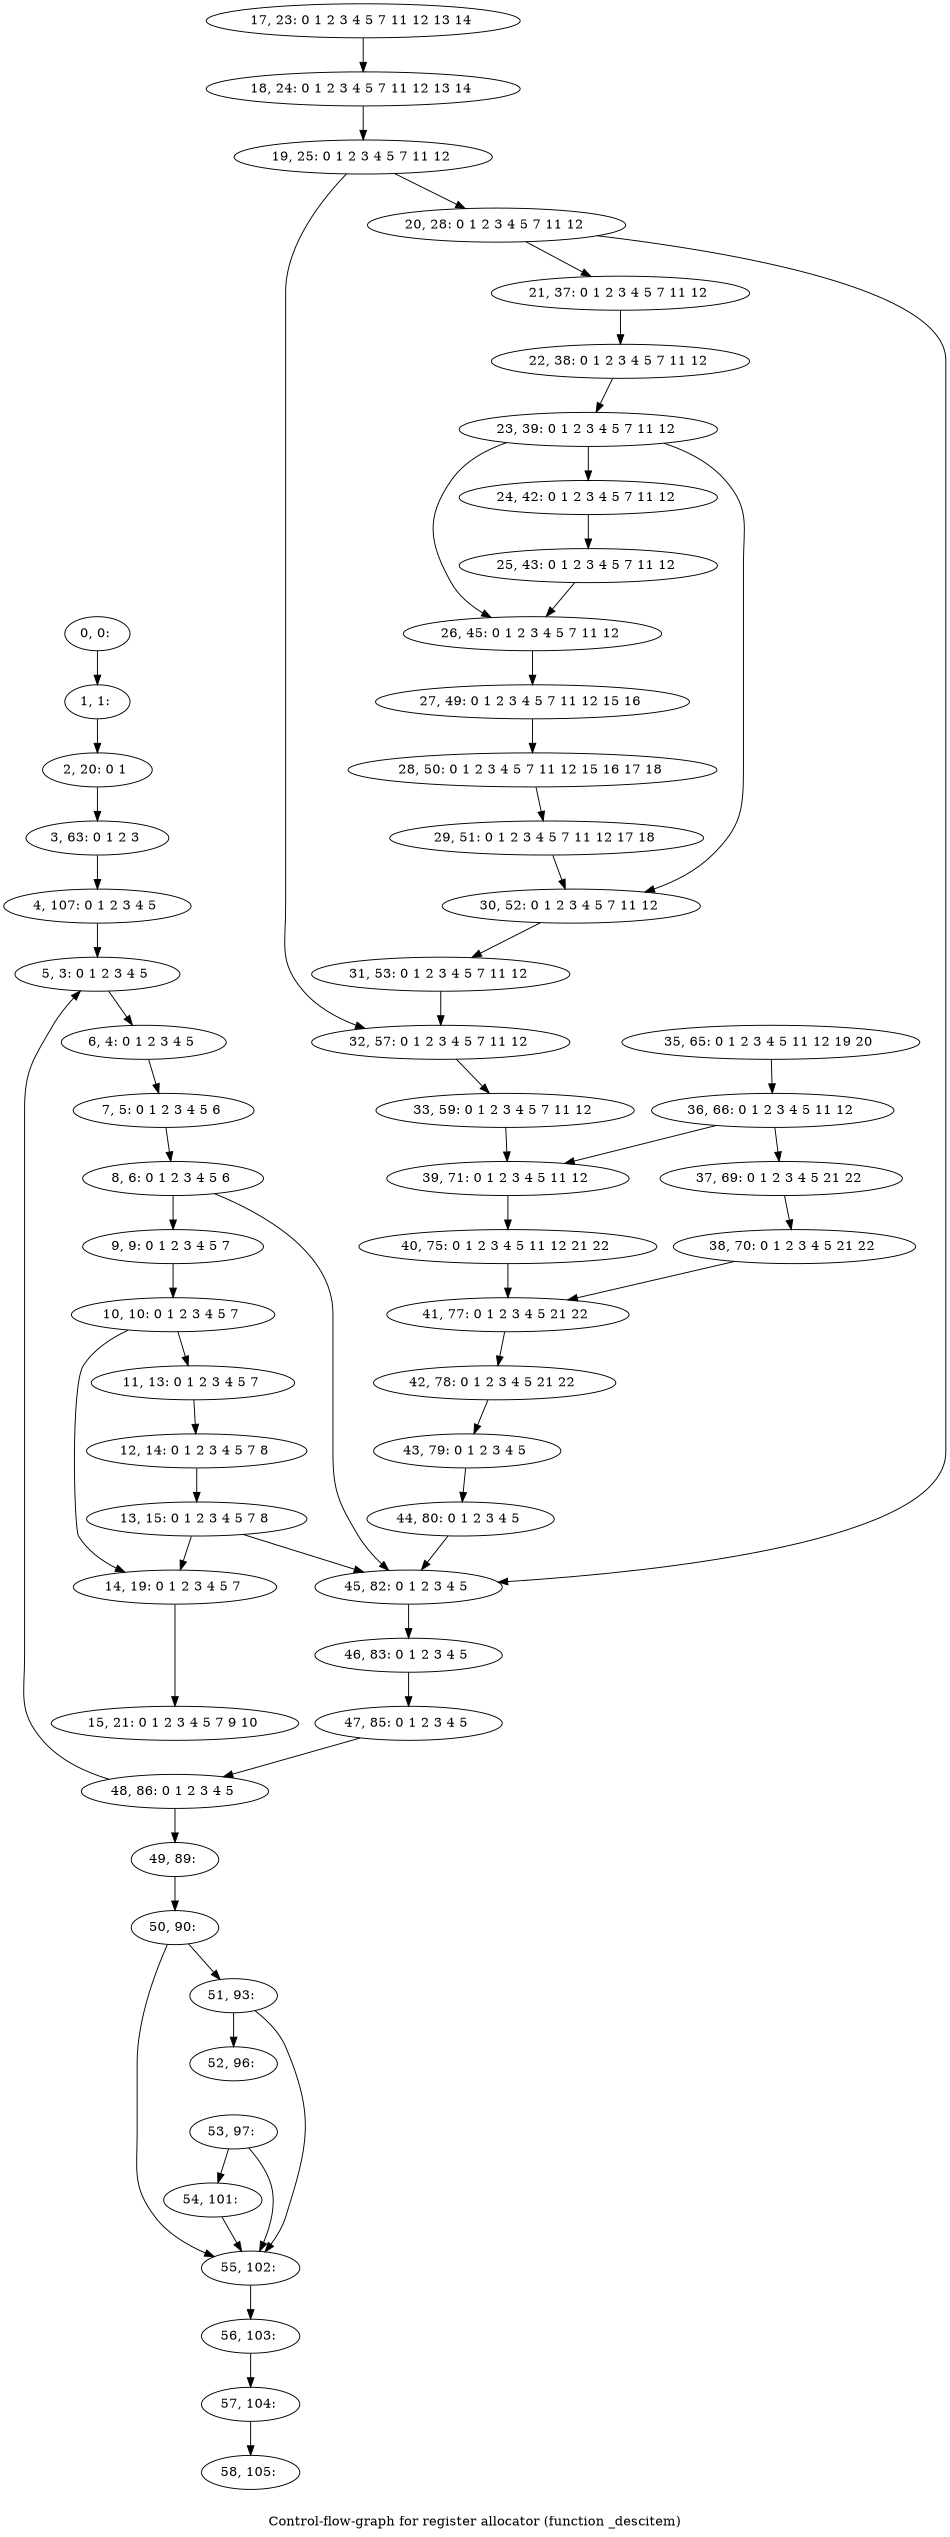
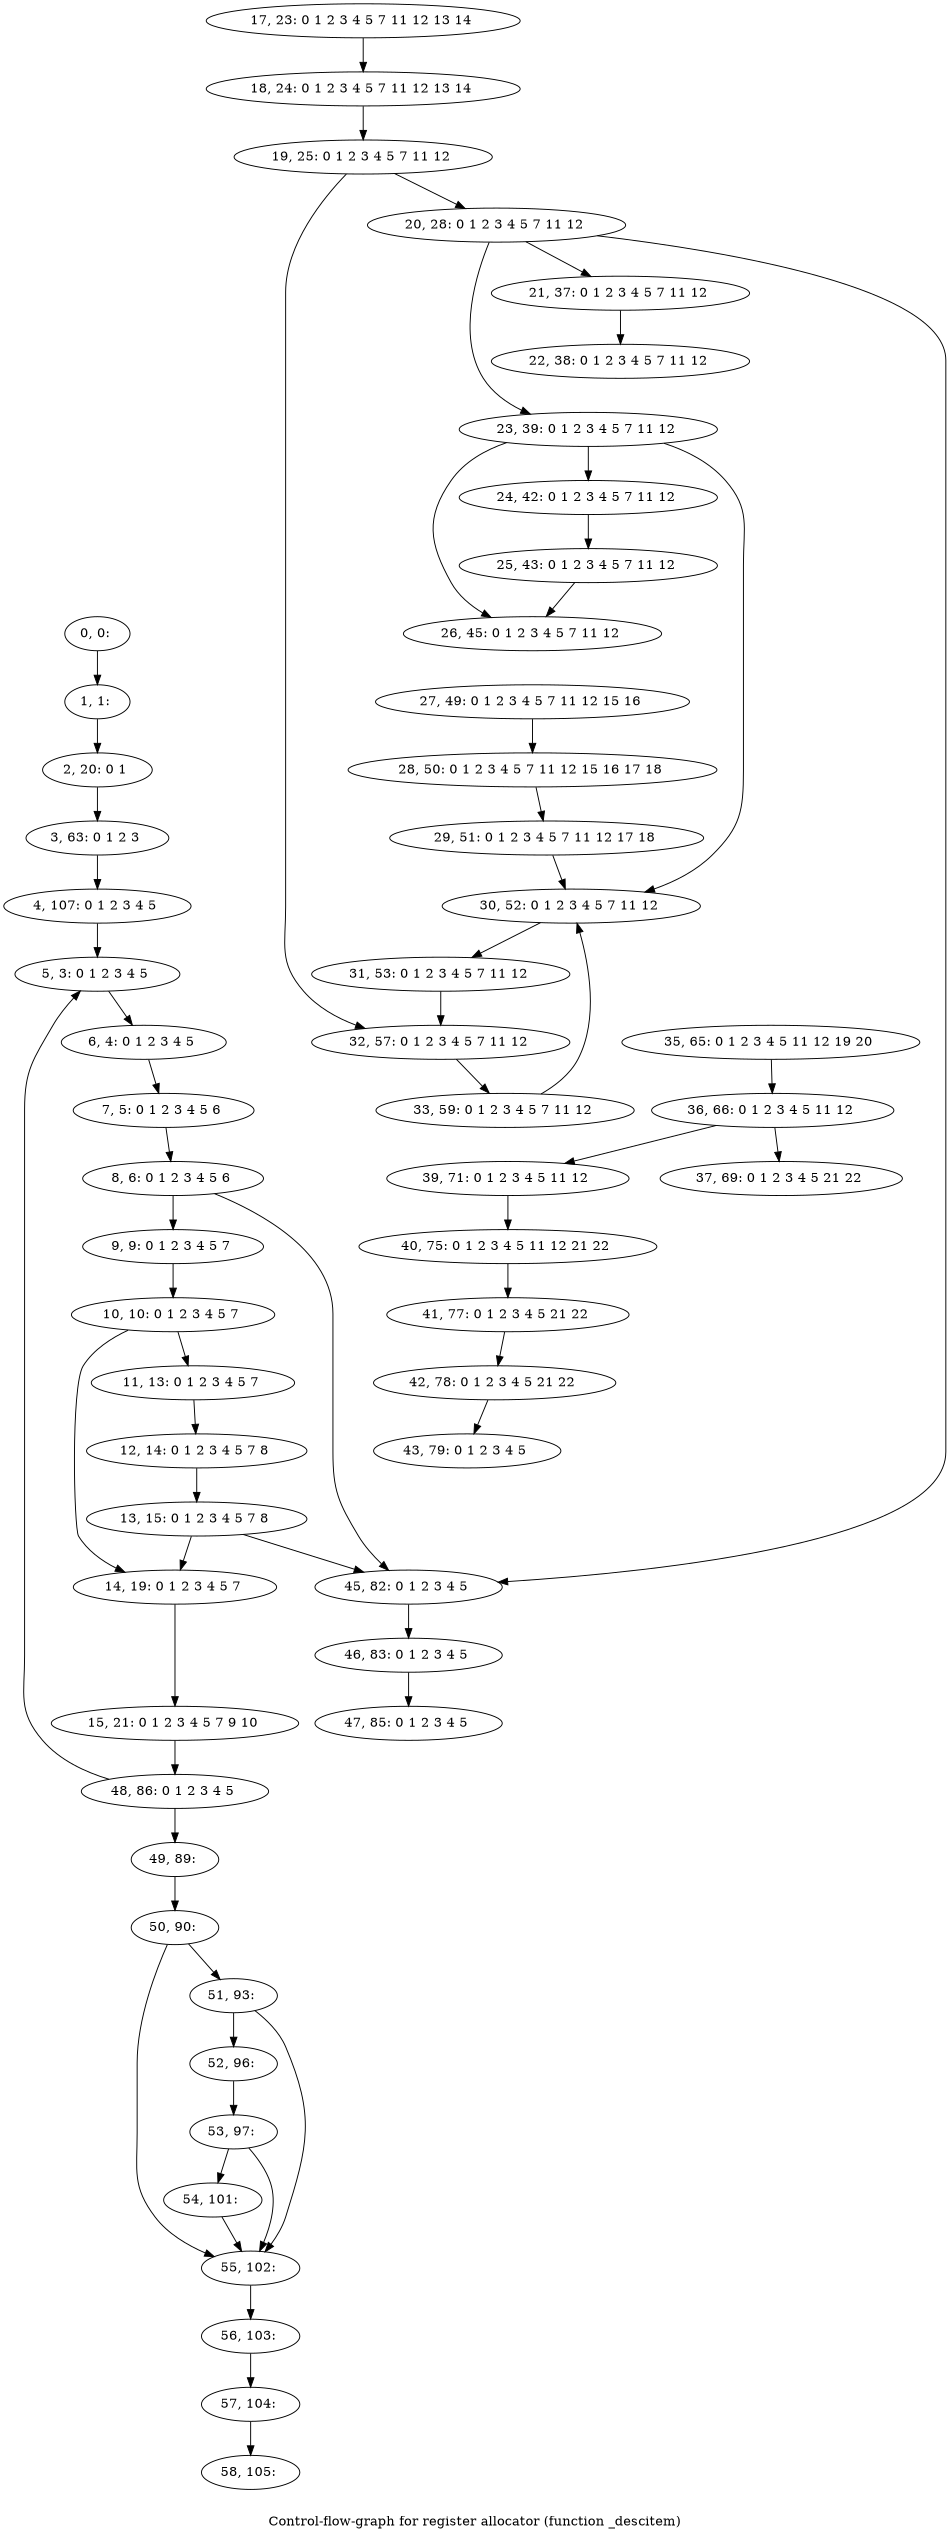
edge "22, 38: 0 1 2 3 4 5 7 11 12" -> "23, 39: 0 1 2 3 4 5 7 11 12": now "20, 28: 0 1 2 3 4 5 7 11 12" -> "23, 39: 0 1 2 3 4 5 7 11 12"
edge "26, 45: 0 1 2 3 4 5 7 11 12" -> "27, 49: 0 1 2 3 4 5 7 11 12 15 16": removed
edge "33, 59: 0 1 2 3 4 5 7 11 12" -> "39, 71: 0 1 2 3 4 5 11 12": now "33, 59: 0 1 2 3 4 5 7 11 12" -> "30, 52: 0 1 2 3 4 5 7 11 12"
node "38, 70: 0 1 2 3 4 5 21 22": removed
node "44, 80: 0 1 2 3 4 5": removed
edge "47, 85: 0 1 2 3 4 5" -> "48, 86: 0 1 2 3 4 5": now "15, 21: 0 1 2 3 4 5 7 9 10" -> "48, 86: 0 1 2 3 4 5"
edge "52, 96:" -> "53, 97:": added
